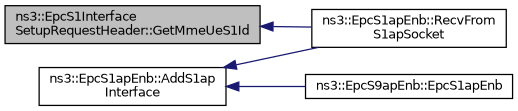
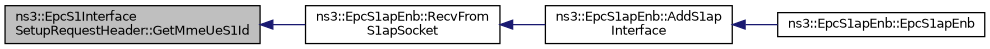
edge "ns3::EpcS1apEnb::RecvFrom S1apSocket" -> "ns3::EpcS1apEnb::AddS1ap Interface": reversed
node "ns3::EpcS9apEnb::EpcS1apEnb": label "ns3::EpcS9apEnb::EpcS1apEnb" -> "ns3::EpcS1apEnb::EpcS1apEnb"
